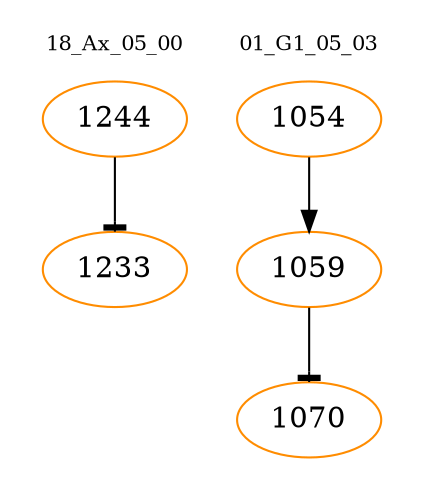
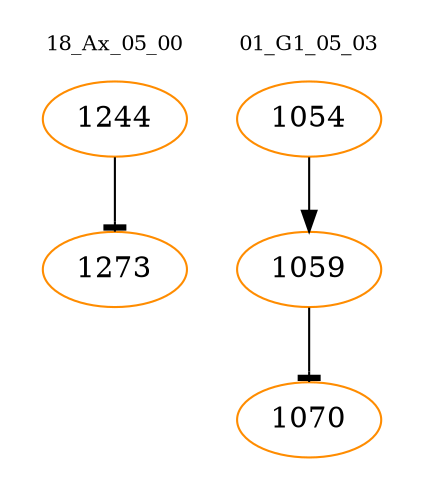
node "1233": label "1233" -> "1273"
